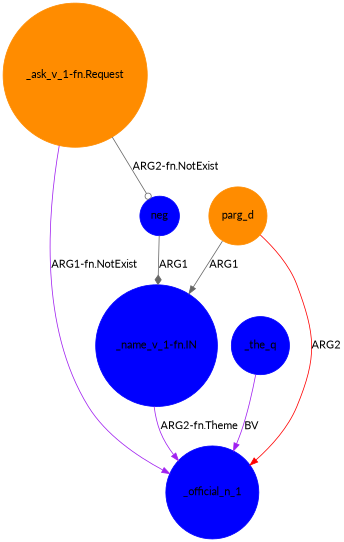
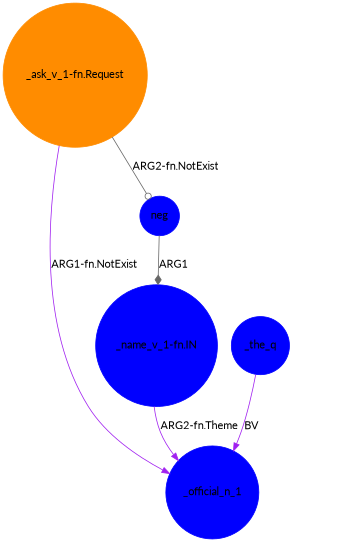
node "parg_d": removed
